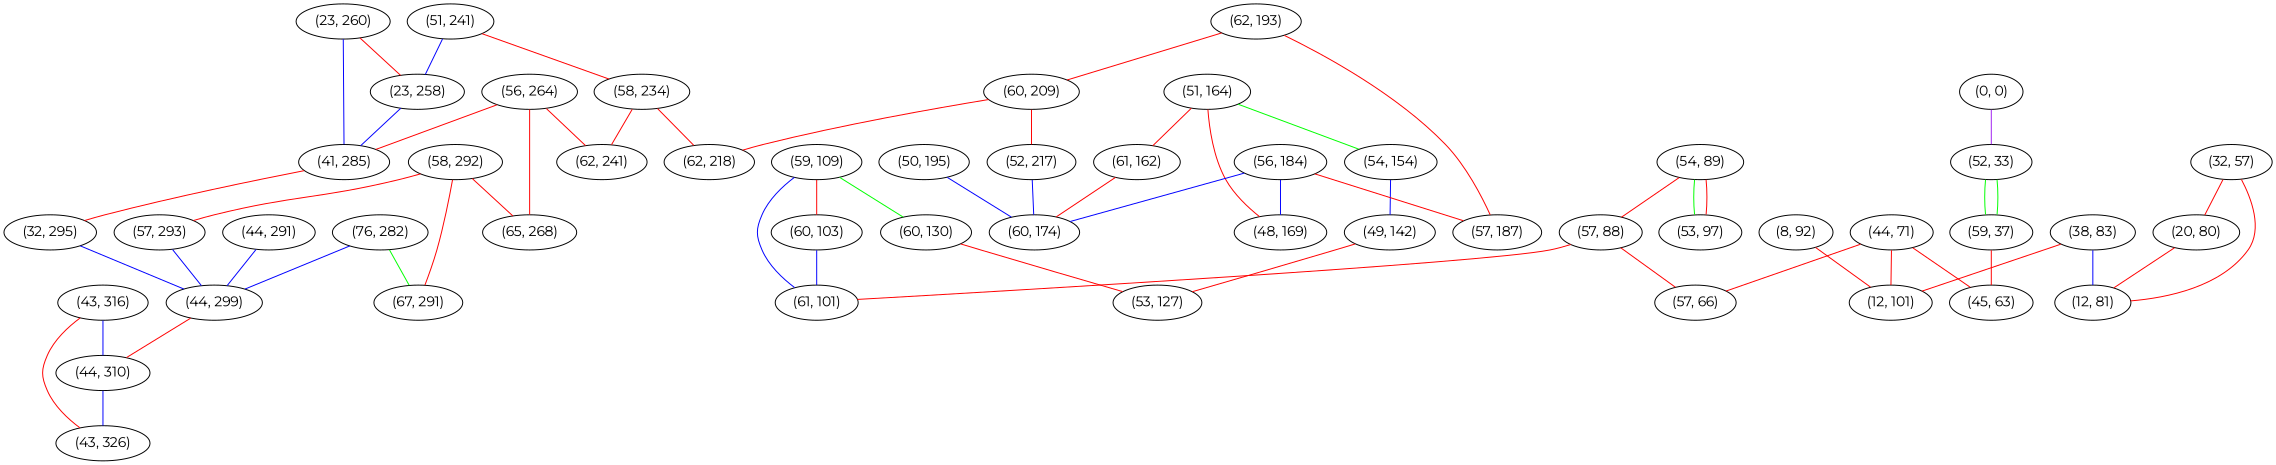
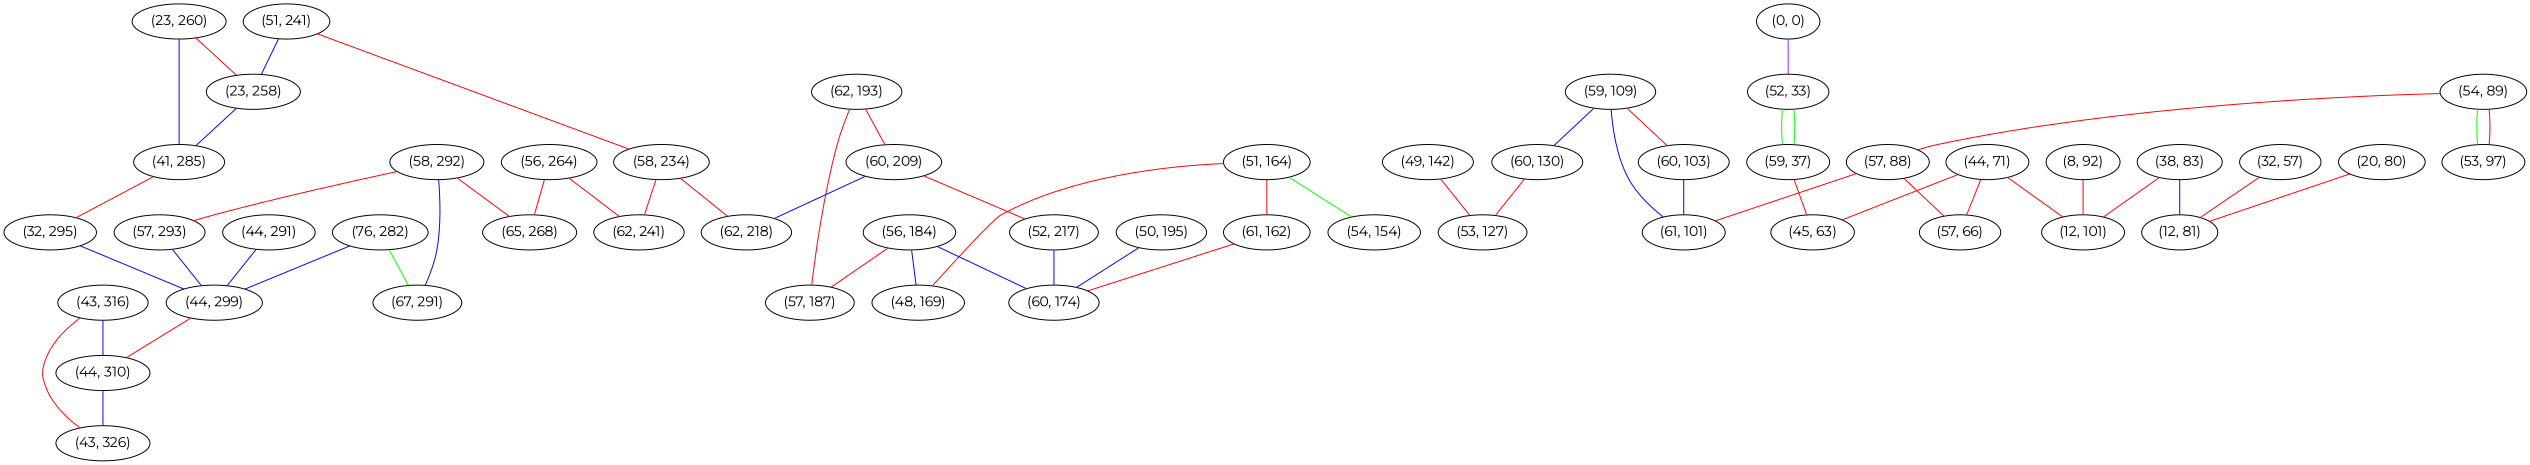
edge "(60, 209)" -- "(62, 218)": color red -> blue
edge "(56, 264)" -- "(41, 285)": removed
edge "(54, 154)" -- "(49, 142)": removed
edge "(59, 109)" -- "(60, 130)": color green -> blue
edge "(32, 57)" -- "(20, 80)": removed
edge "(58, 292)" -- "(67, 291)": color red -> blue
